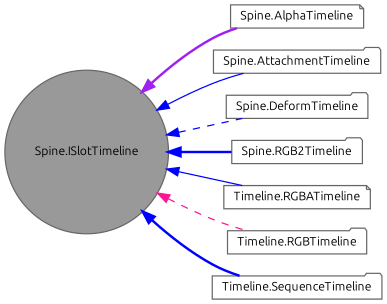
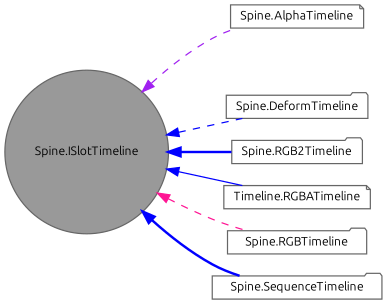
edge "Spine.AlphaTimeline" -> "Spine.ISlotTimeline": style bold -> dashed
node "Spine.AttachmentTimeline": removed
node "Timeline.RGBTimeline": label "Timeline.RGBTimeline" -> "Spine.RGBTimeline"
node "Timeline.SequenceTimeline": label "Timeline.SequenceTimeline" -> "Spine.SequenceTimeline"
